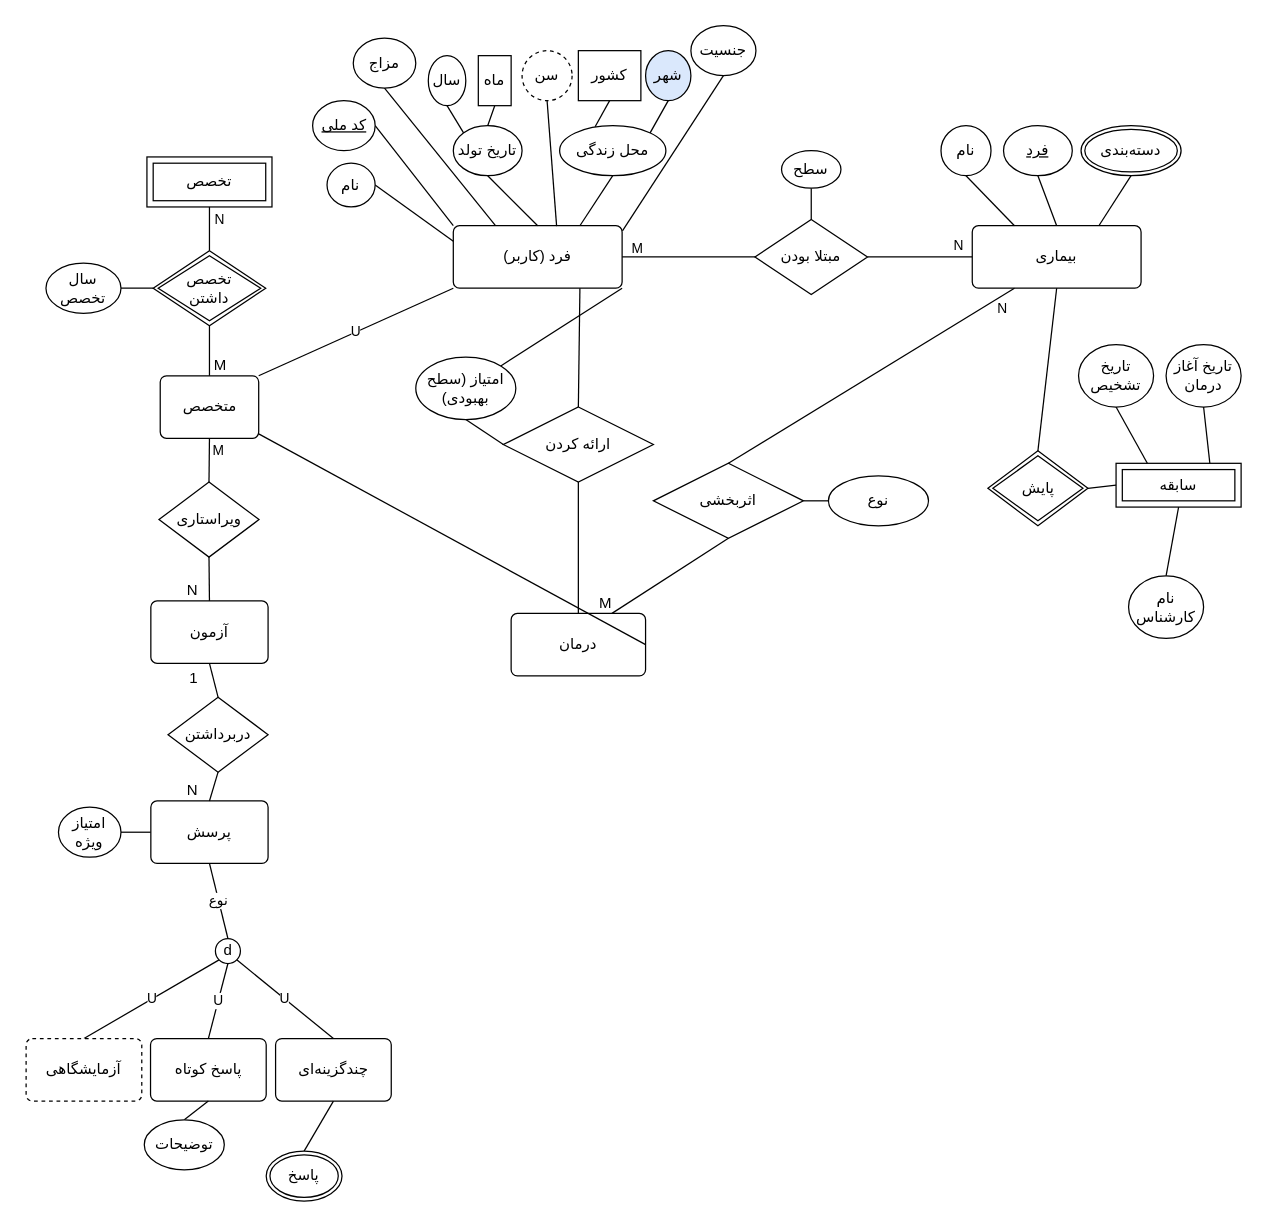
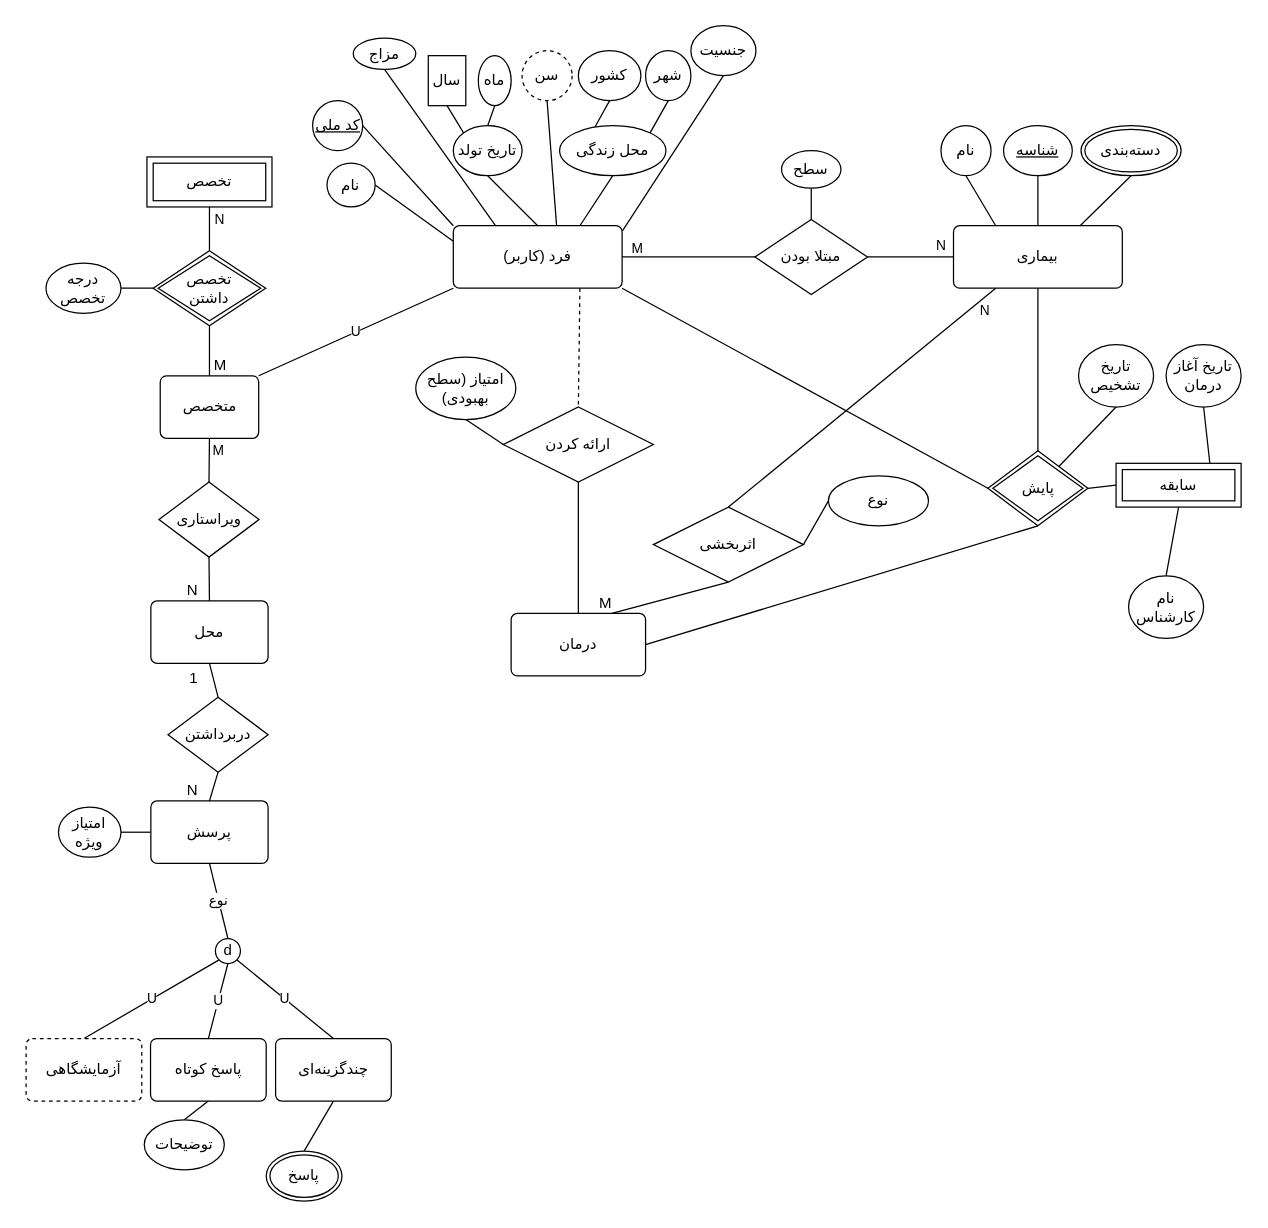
node "مزاج": size 63x50 -> 63x31
node "کشور": shape rectangle -> ellipse
node "شهر": fillcolor #dae8fc -> #ffffff
node "سال": shape ellipse -> rectangle
node "ماه": shape rectangle -> ellipse
node "کد ملی": size 63x50 -> 50x50
node "فرد": label "فرد" -> "شناسه"
node "بیماری": moved (1056, 257) -> (1038, 257)
node "سال تخصص": label "سال تخصص" -> "درجه تخصص"
edge "فرد (کاربر)" -- "امتیاز (سطح بهبودی)": now "فرد (کاربر)" -- "پایش"
edge "فرد (کاربر)" -- "ارائه کردن": style solid -> dashed
edge "تاریخ تشخیص" -- "سابقه": now "تاریخ تشخیص" -- "پایش"
node "اثربخشی": moved (728, 501) -> (728, 544)
edge "متخصص" -- "درمان": now "پایش" -- "درمان"
node "آزمون": label "آزمون" -> "محل"
